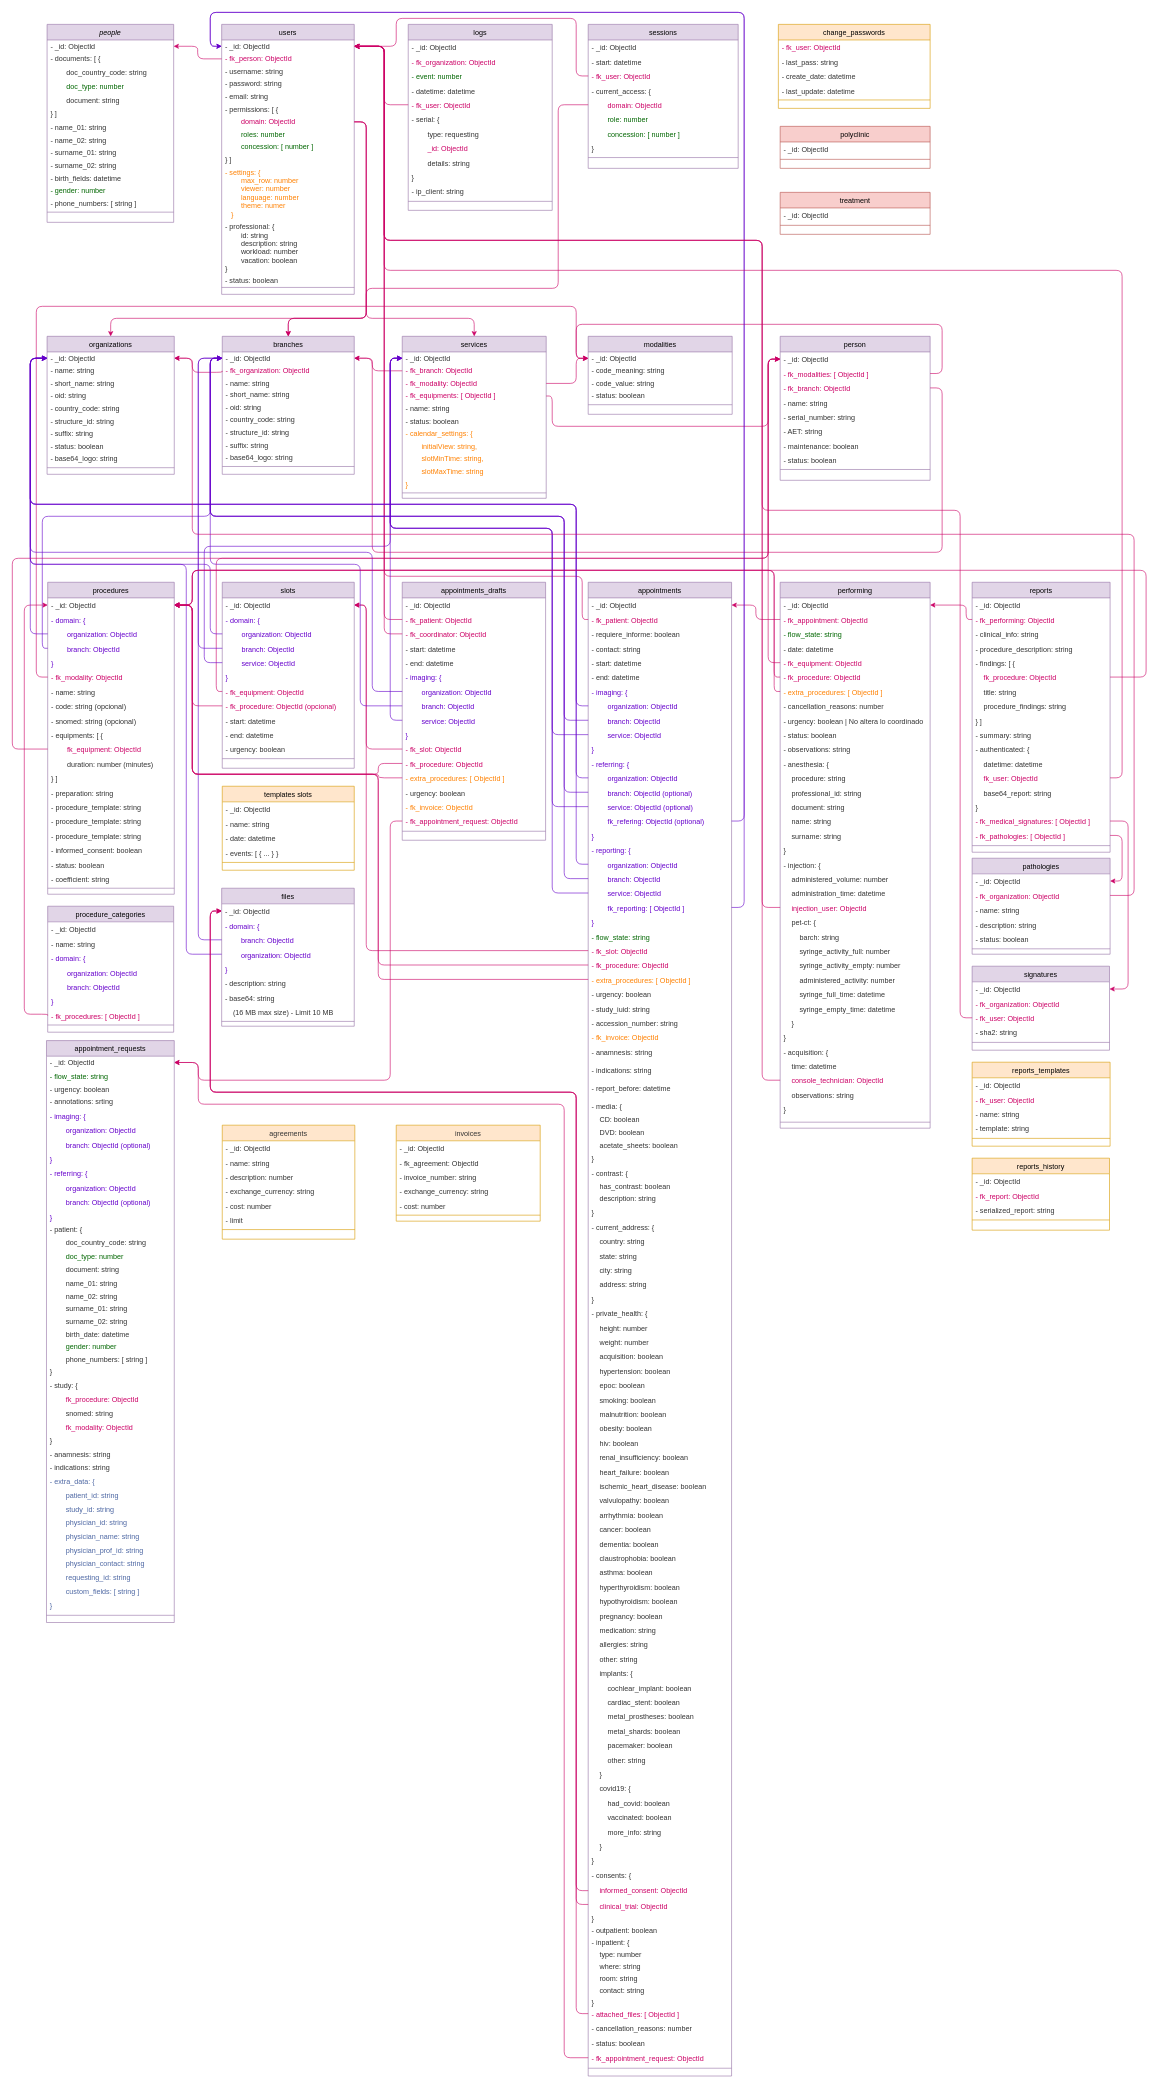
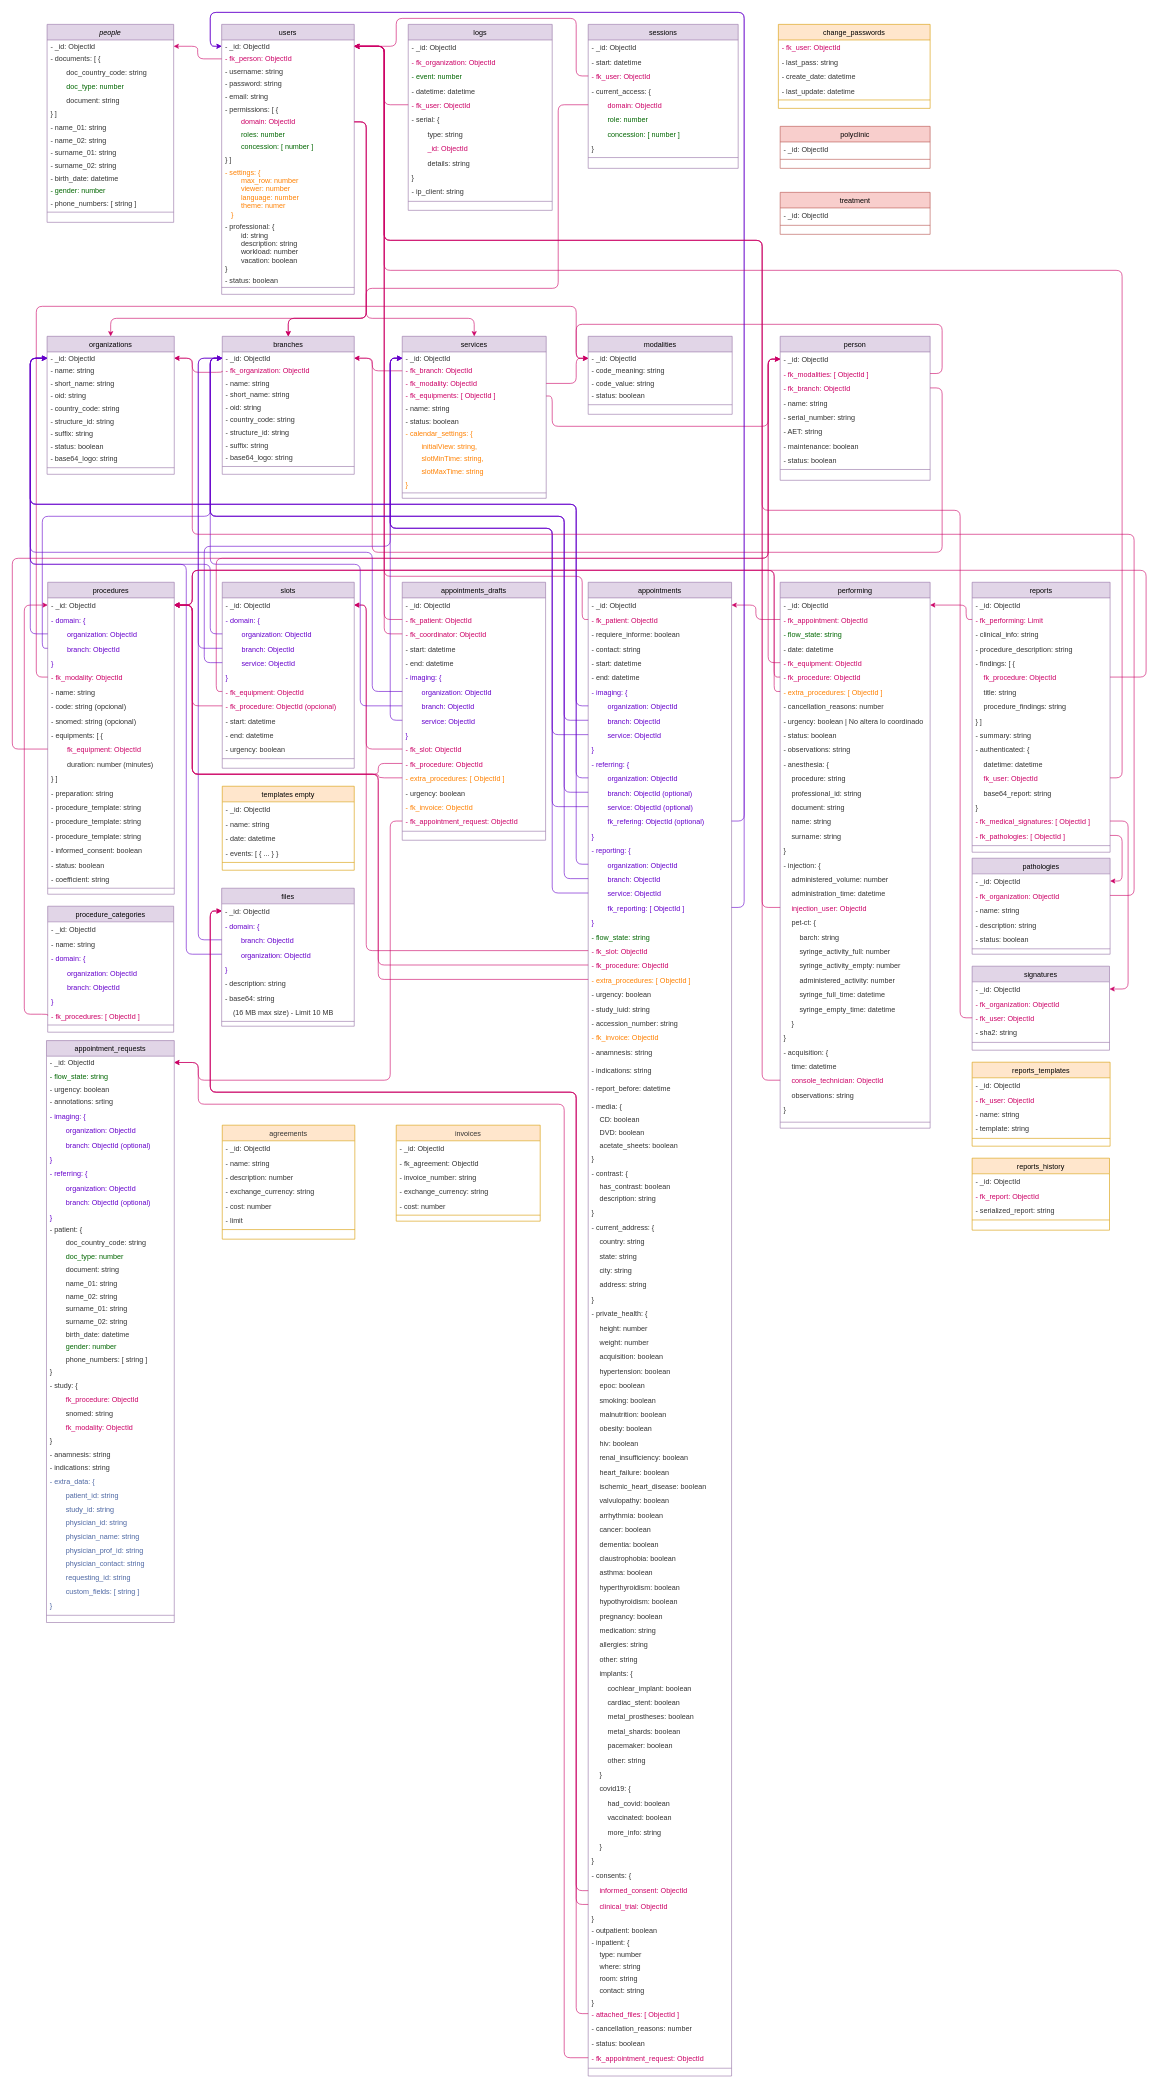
node "type: requesting": label "type: requesting" -> "type: string"
node "- birth_fields: datetime": label "- birth_fields: datetime" -> "- birth_date: datetime"
node "- fk_performing: ObjectId": label "- fk_performing: ObjectId" -> "- fk_performing: Limit"
node "templates slots": label "templates slots" -> "templates empty"
